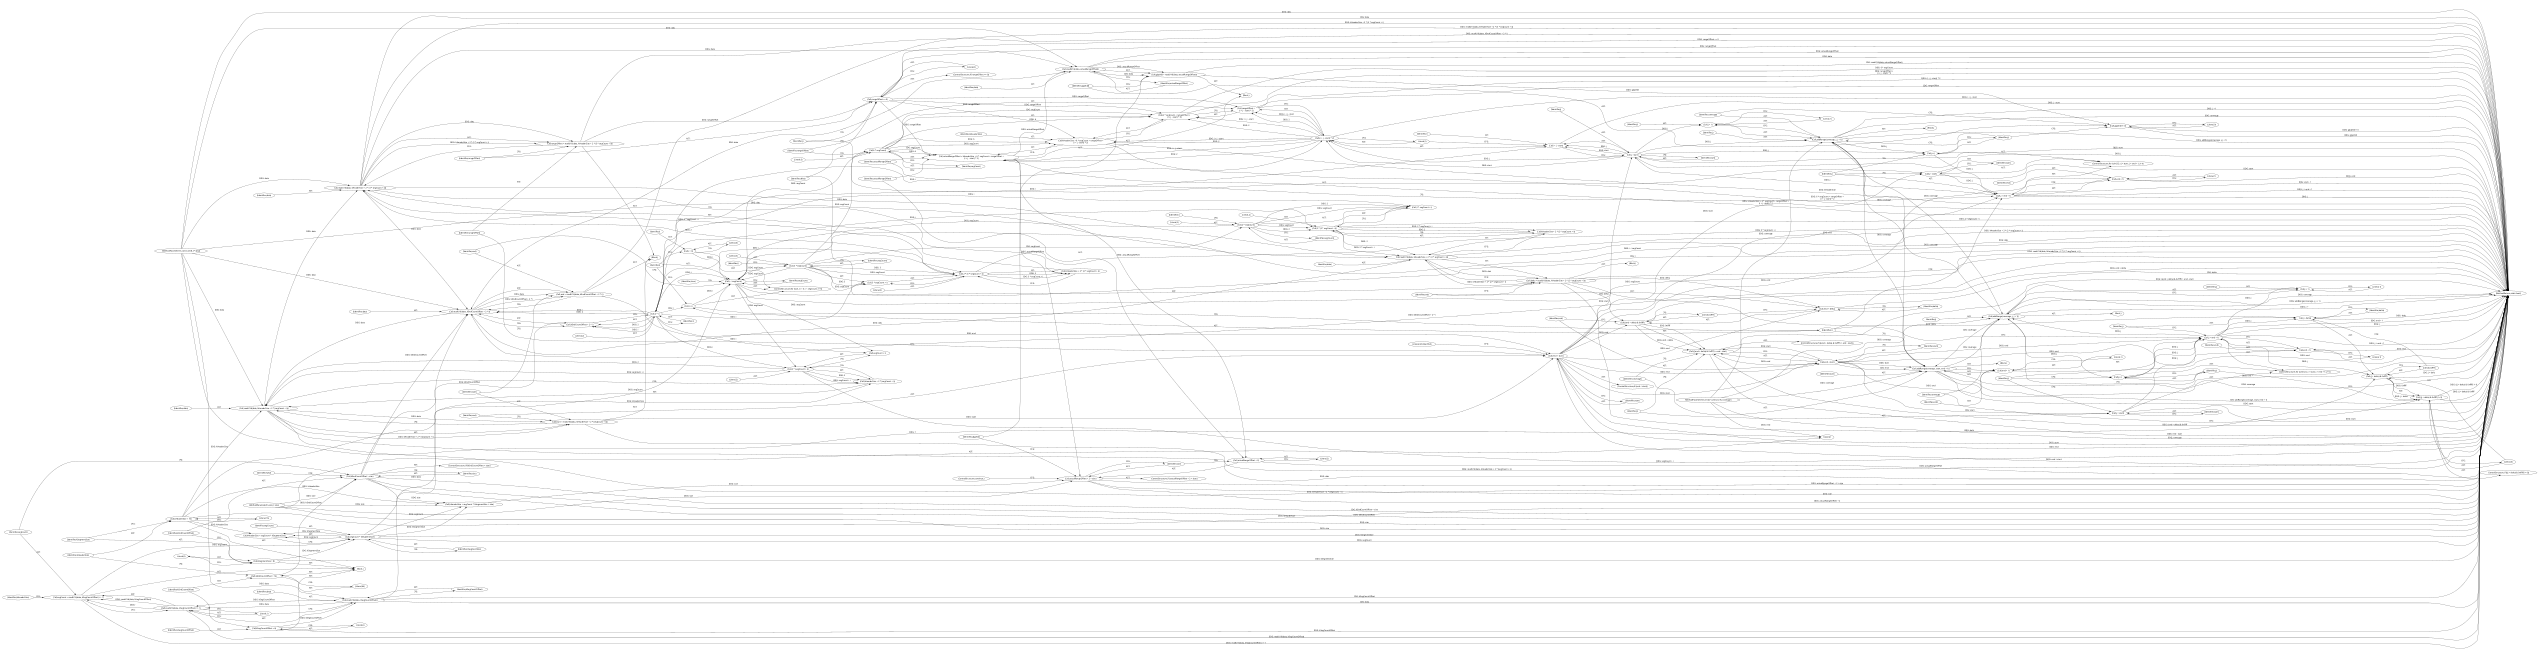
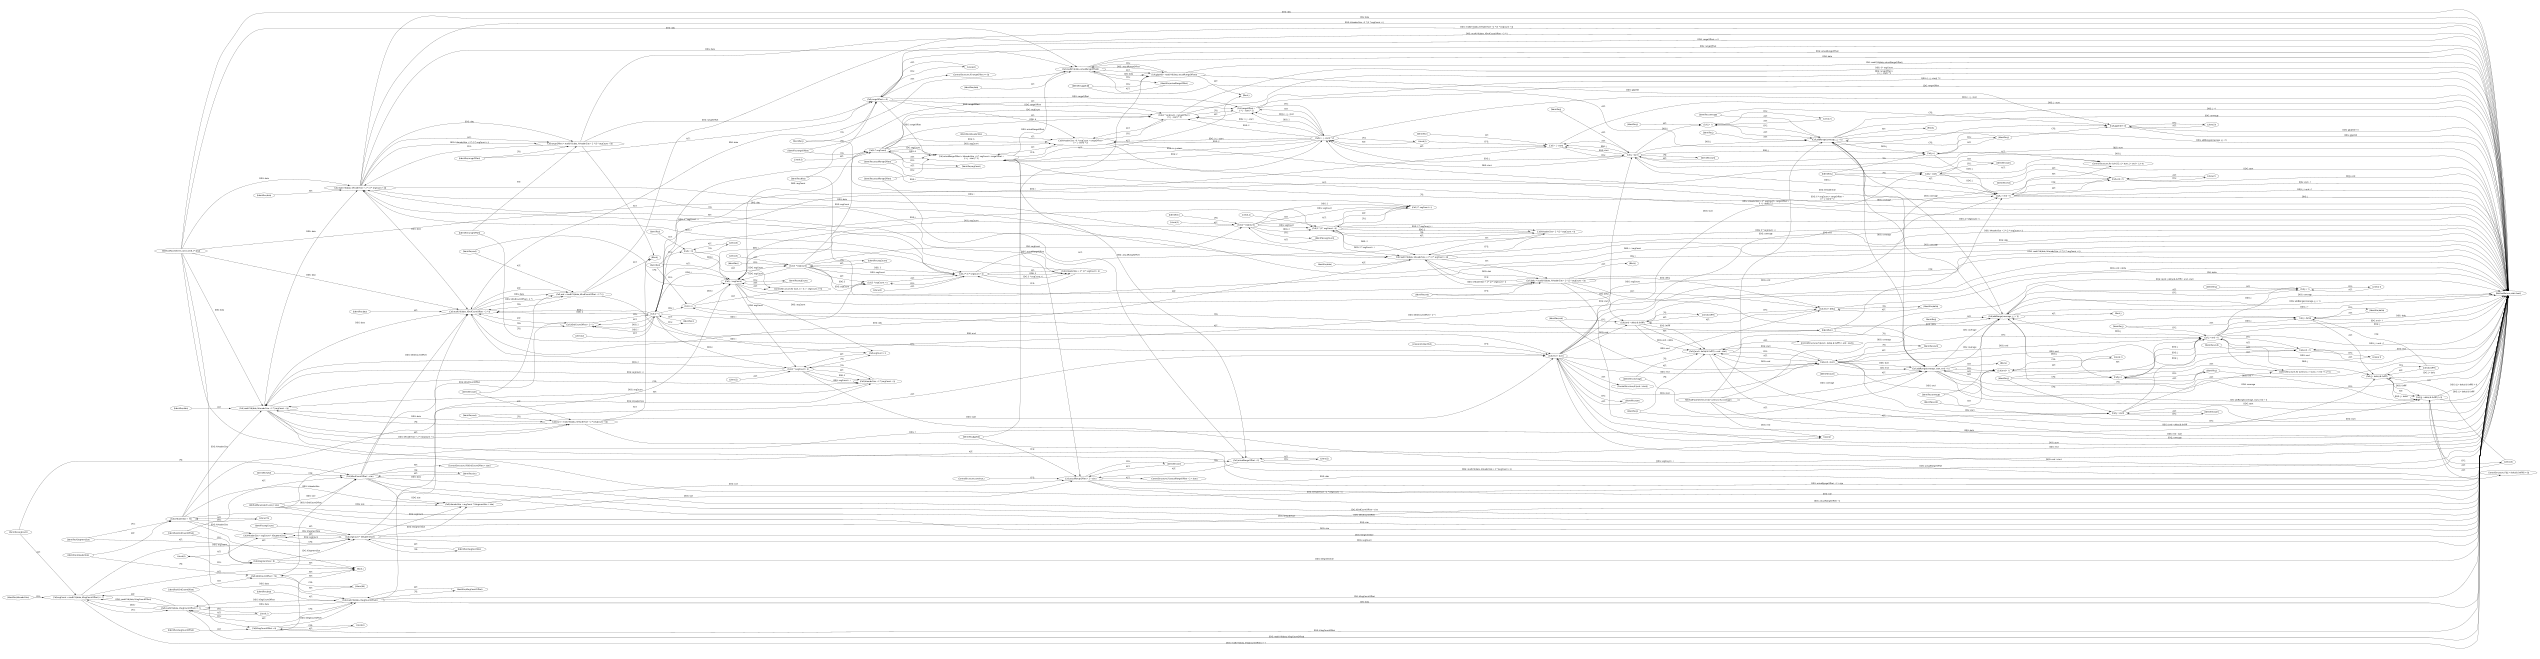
edge "(Call,glyphId = readU16(data, actualRangeOffset))" -> "(Call,readU16(data, actualRangeOffset))": added, label "CFG:"
node "(Identifier,true)": removed
edge "(Literal,8)" -> "(Call,kSegmentSize = 8)": now "(Literal,8)" -> "(Call,kHeaderSize + segCount * kSegmentSize)"
